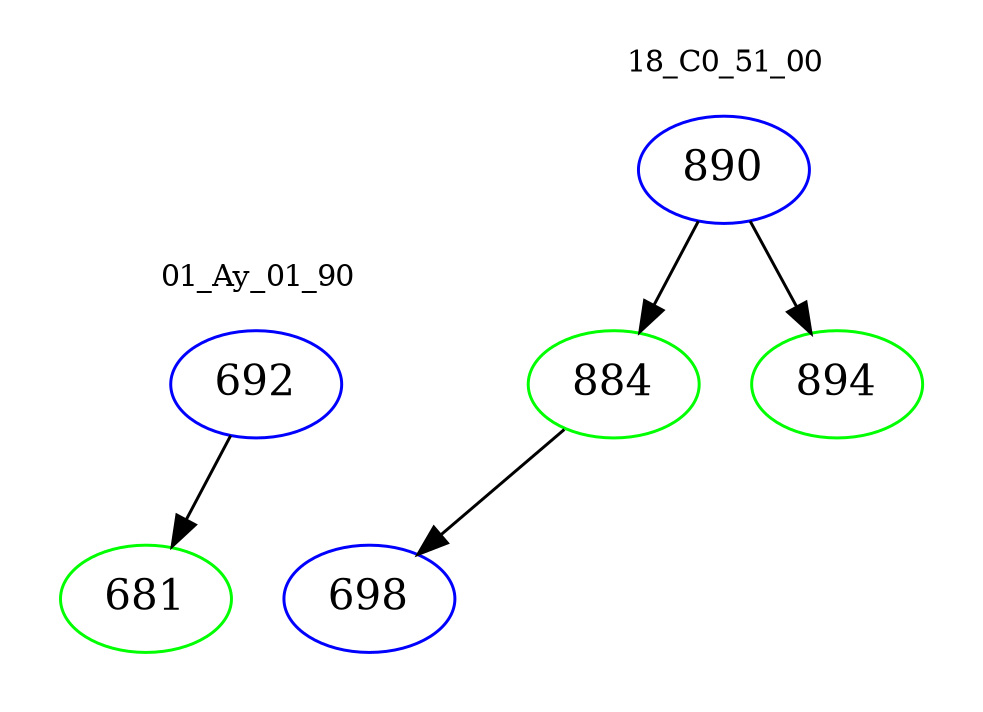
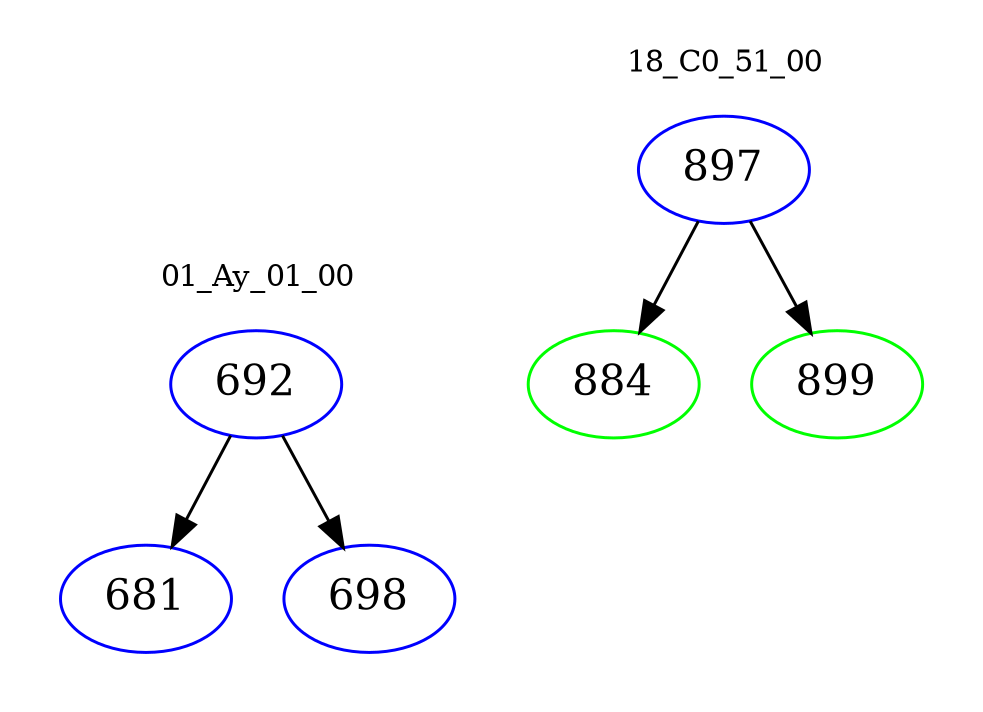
node "890": label "890" -> "897"
cluster "01_Ay_01_90": label "01_Ay_01_90" -> "01_Ay_01_00"
node "894": label "894" -> "899"
edge "884" -> "698": now "692" -> "698"
node "681": color green -> blue
